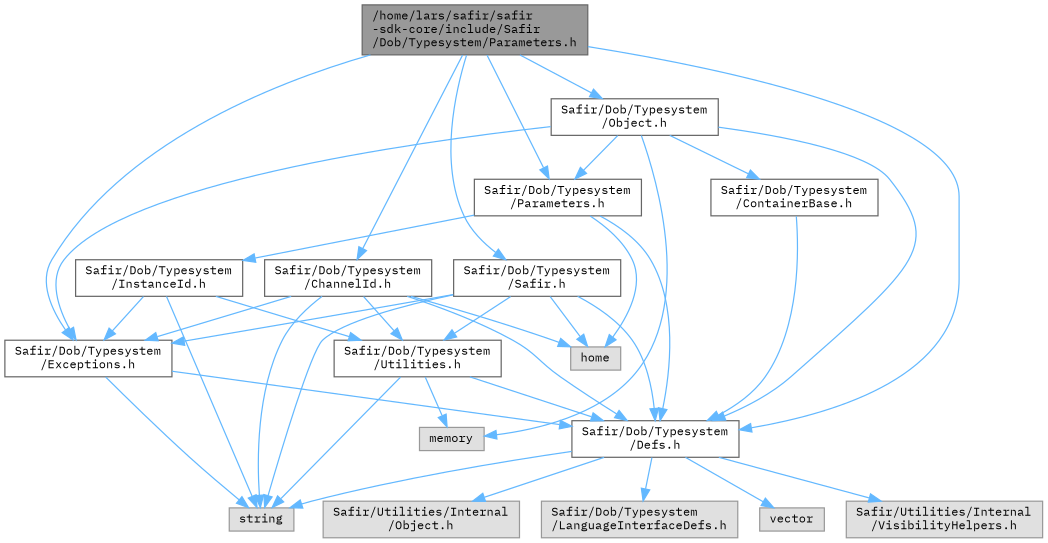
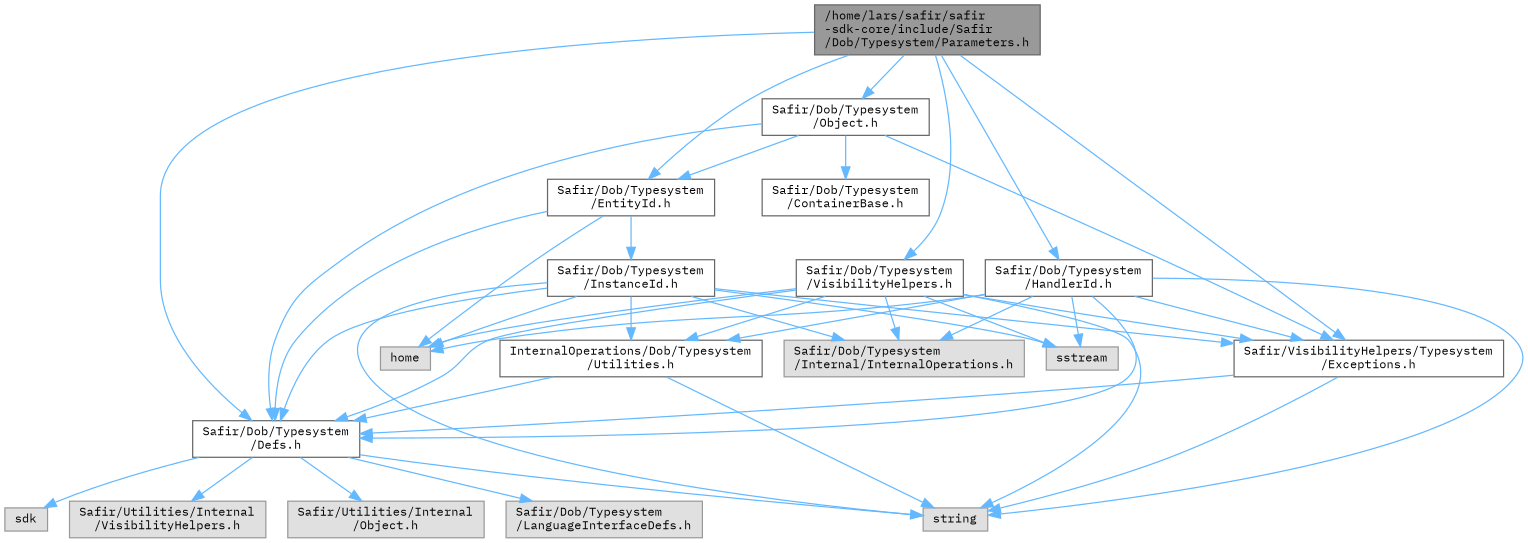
node "Safir/Dob/Typesystem /Parameters.h": label "Safir/Dob/Typesystem /Parameters.h" -> "Safir/Dob/Typesystem /EntityId.h"
node "Safir/Dob/Typesystem /ChannelId.h": label "Safir/Dob/Typesystem /ChannelId.h" -> "Safir/Dob/Typesystem /VisibilityHelpers.h"
node "Safir/Dob/Typesystem /Safir.h": label "Safir/Dob/Typesystem /Safir.h" -> "Safir/Dob/Typesystem /HandlerId.h"
edge "Safir/Dob/Typesystem /InstanceId.h" -> "home": added
edge "Safir/Dob/Typesystem /ContainerBase.h" -> "Safir/Dob/Typesystem /Defs.h": now "Safir/Dob/Typesystem /InstanceId.h" -> "Safir/Dob/Typesystem /Defs.h"
node "Safir/Dob/Typesystem /Exceptions.h": label "Safir/Dob/Typesystem /Exceptions.h" -> "Safir/VisibilityHelpers/Typesystem /Exceptions.h"
node "Safir/Dob/Typesystem /Utilities.h": label "Safir/Dob/Typesystem /Utilities.h" -> "InternalOperations/Dob/Typesystem /Utilities.h"
node "Safir/Dob/Typesystem /Internal/InternalOperations.h": added
node "sstream": added
node "memory": removed
node "vector": label "vector" -> "sdk"
